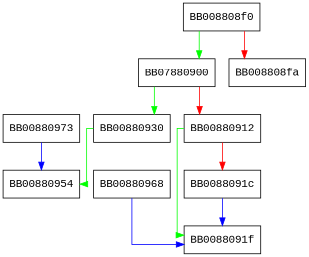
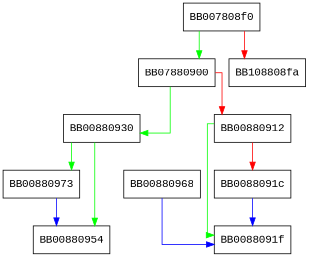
node "BB008808f0": label "BB008808f0" -> "BB007808f0"
node "BB008808fa": label "BB008808fa" -> "BB108808fa"
edge "BB00880930" -> "BB00880973": added
